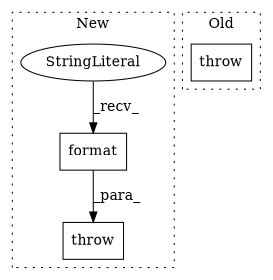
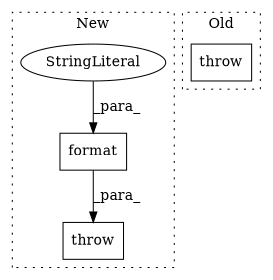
edge "StringLiteral" -> "format": label "_recv_" -> "_para_"
